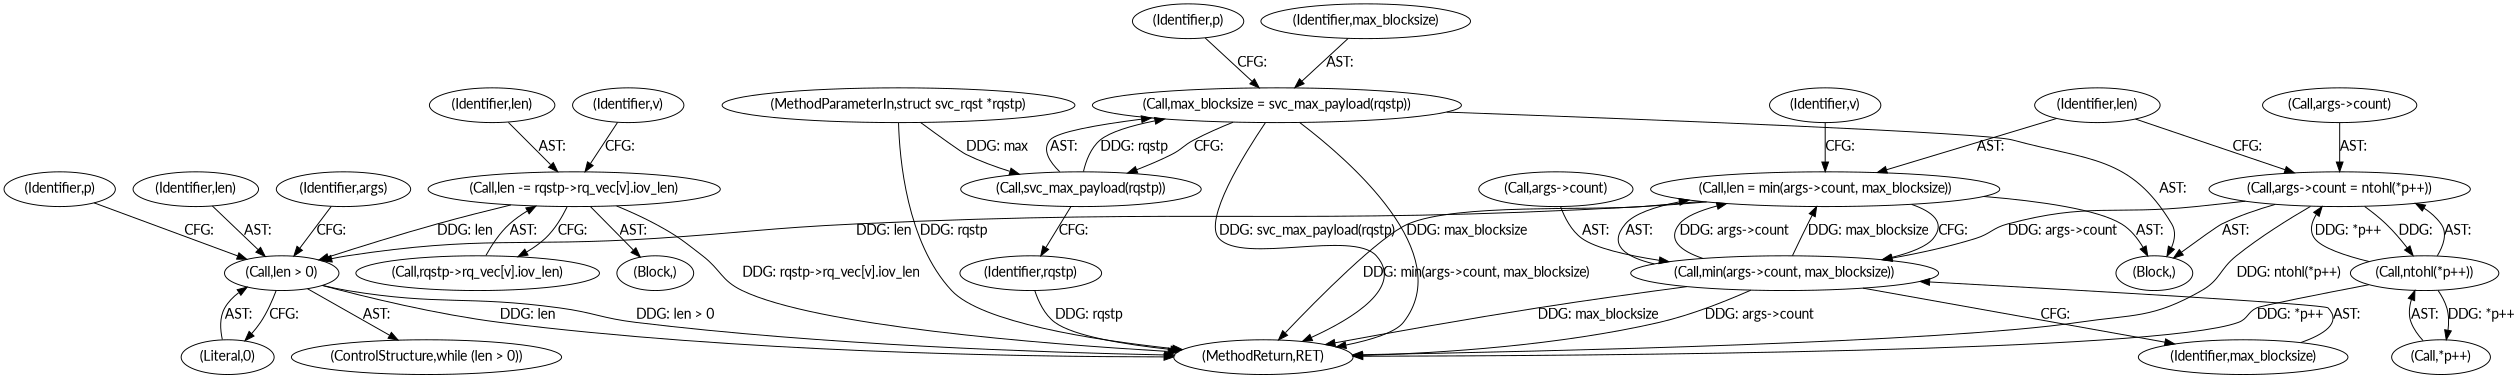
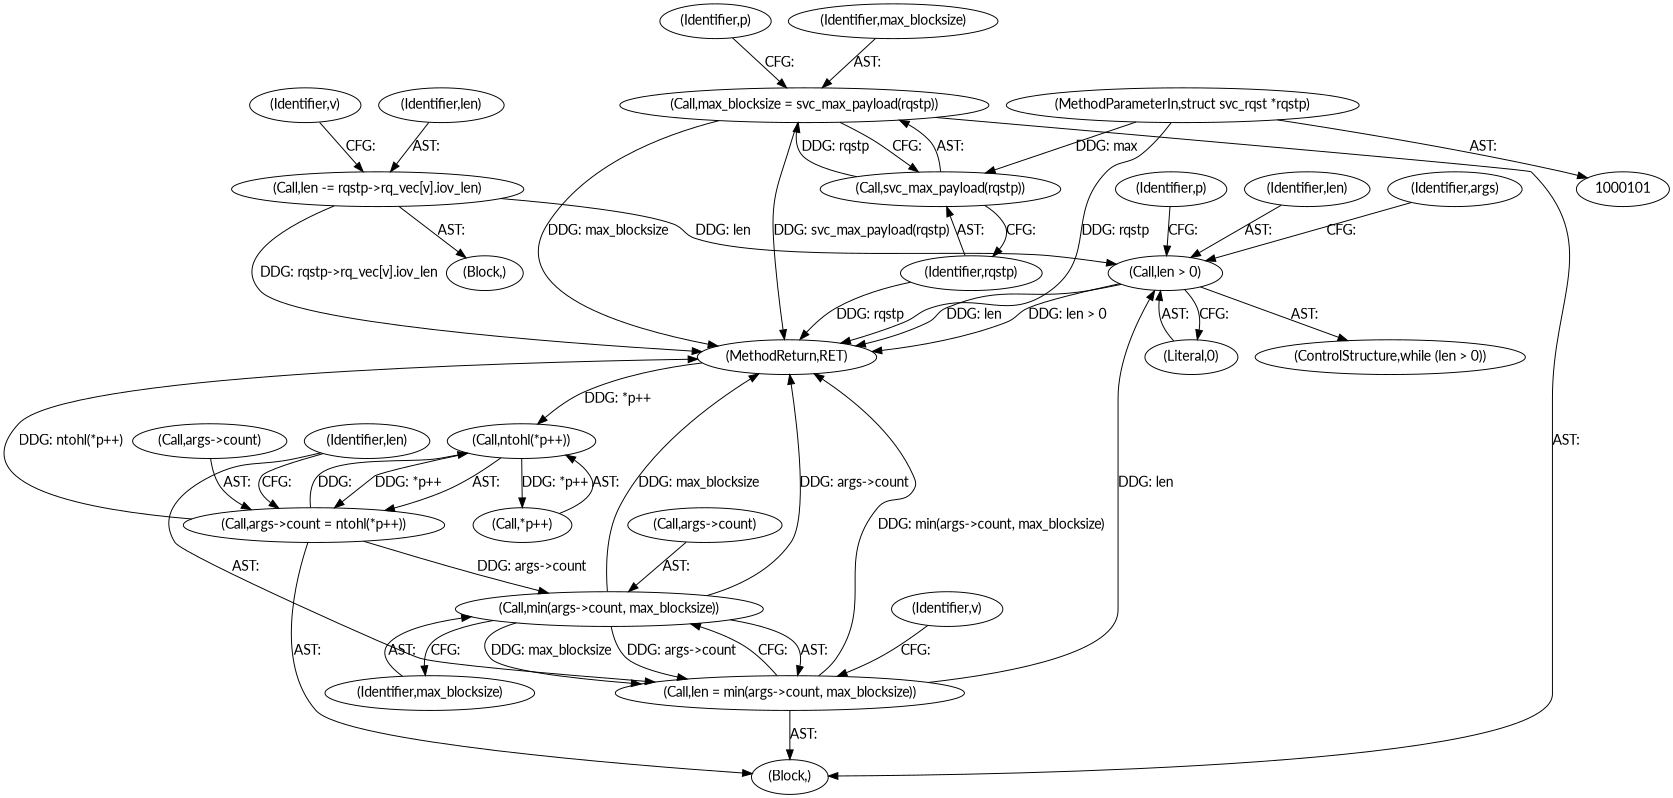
node "1000101": added
edge "(Identifier,rqstp)" -> "(Call,svc_max_payload(rqstp))": added, label "AST:"
node "(Call,rqstp->rq_vec[v].iov_len)": removed
edge "(Call,ntohl(*p++))" -> "(MethodReturn,RET)": reversed
